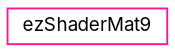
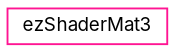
node "ezShaderMat9": label "ezShaderMat9" -> "ezShaderMat3"
